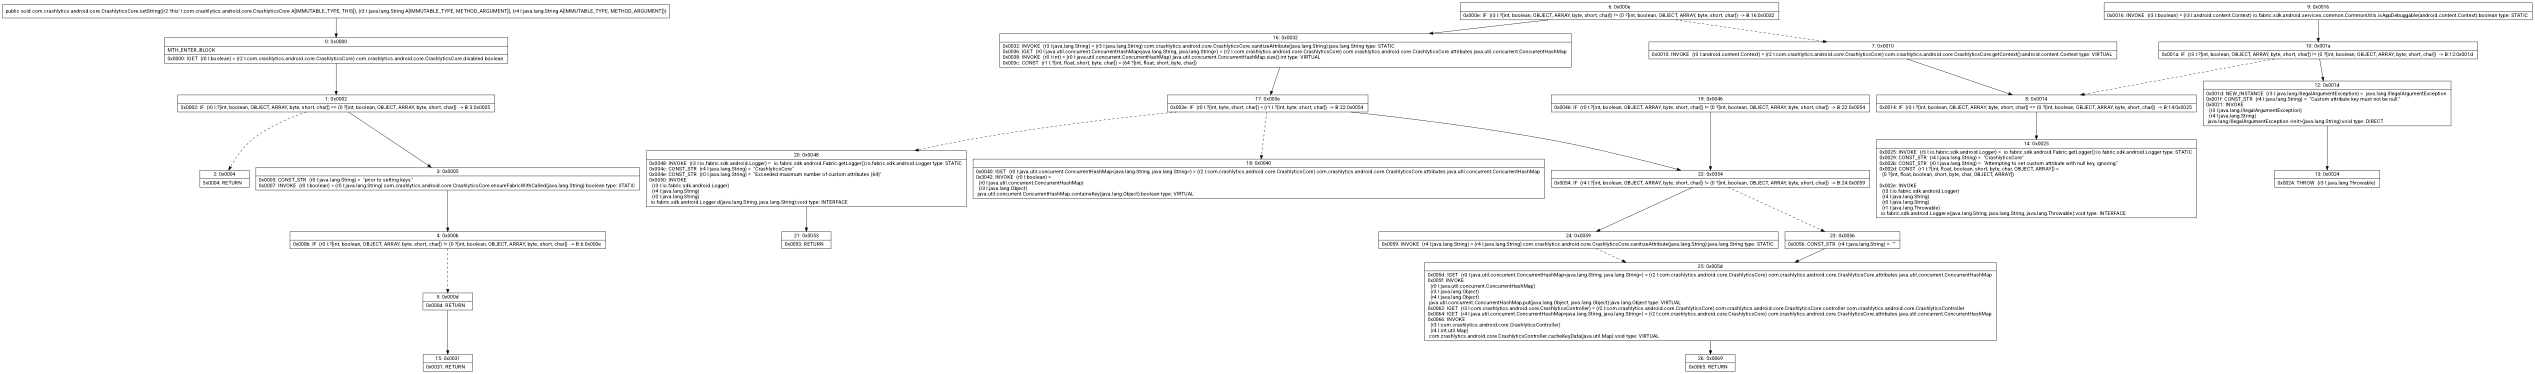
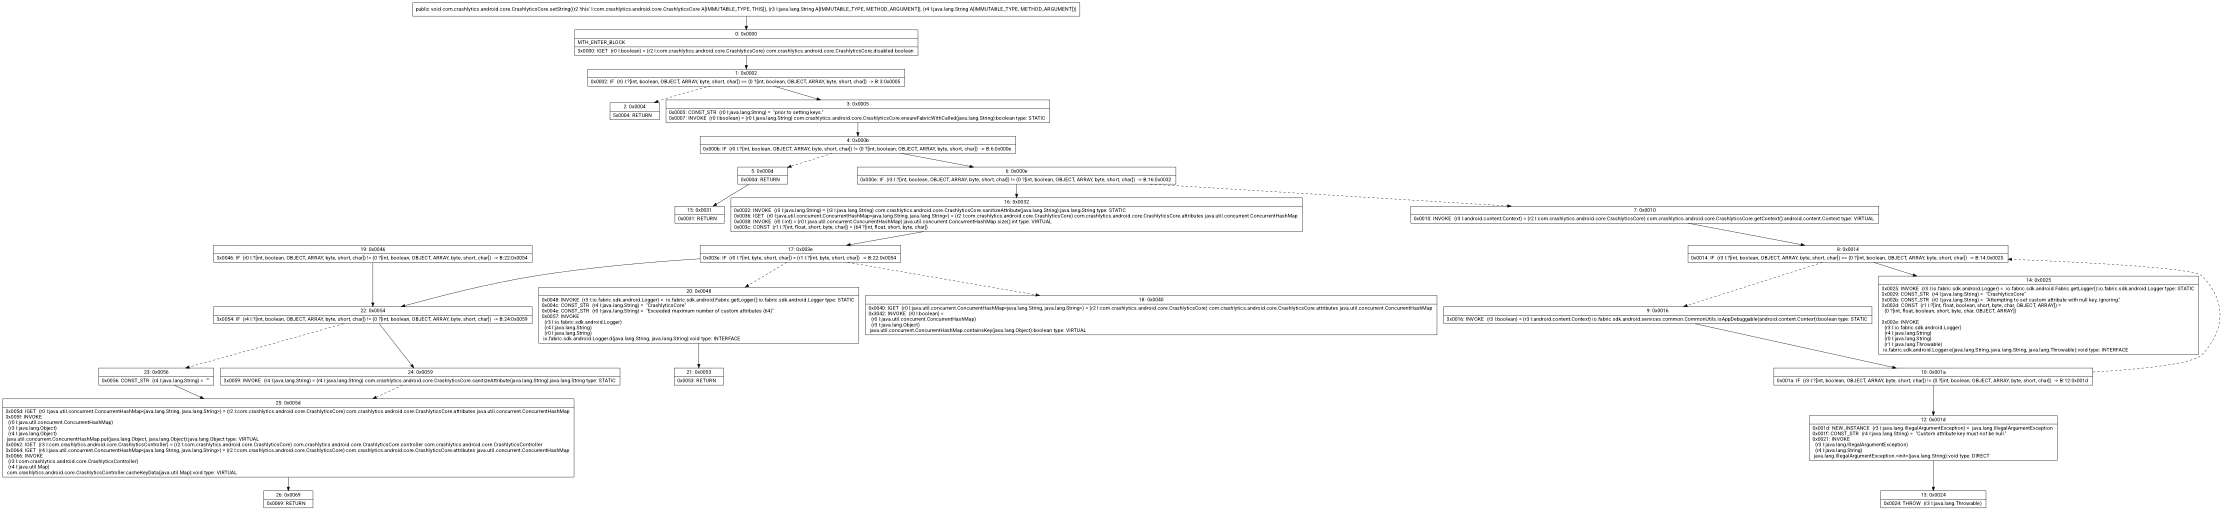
edge "4: 0x000b" -> "6: 0x000e": added
node "20: 0x0048": text "0x0050: INVOKE" -> "0x0057: INVOKE"
edge "8: 0x0014" -> "9: 0x0016": added
node "25: 0x005d": text "(r4 I:int.util.Map)" -> "(r4 I:java.util.Map)"
node "26: 0x0069": text "0x0065: RETURN" -> "0x0069: RETURN"
